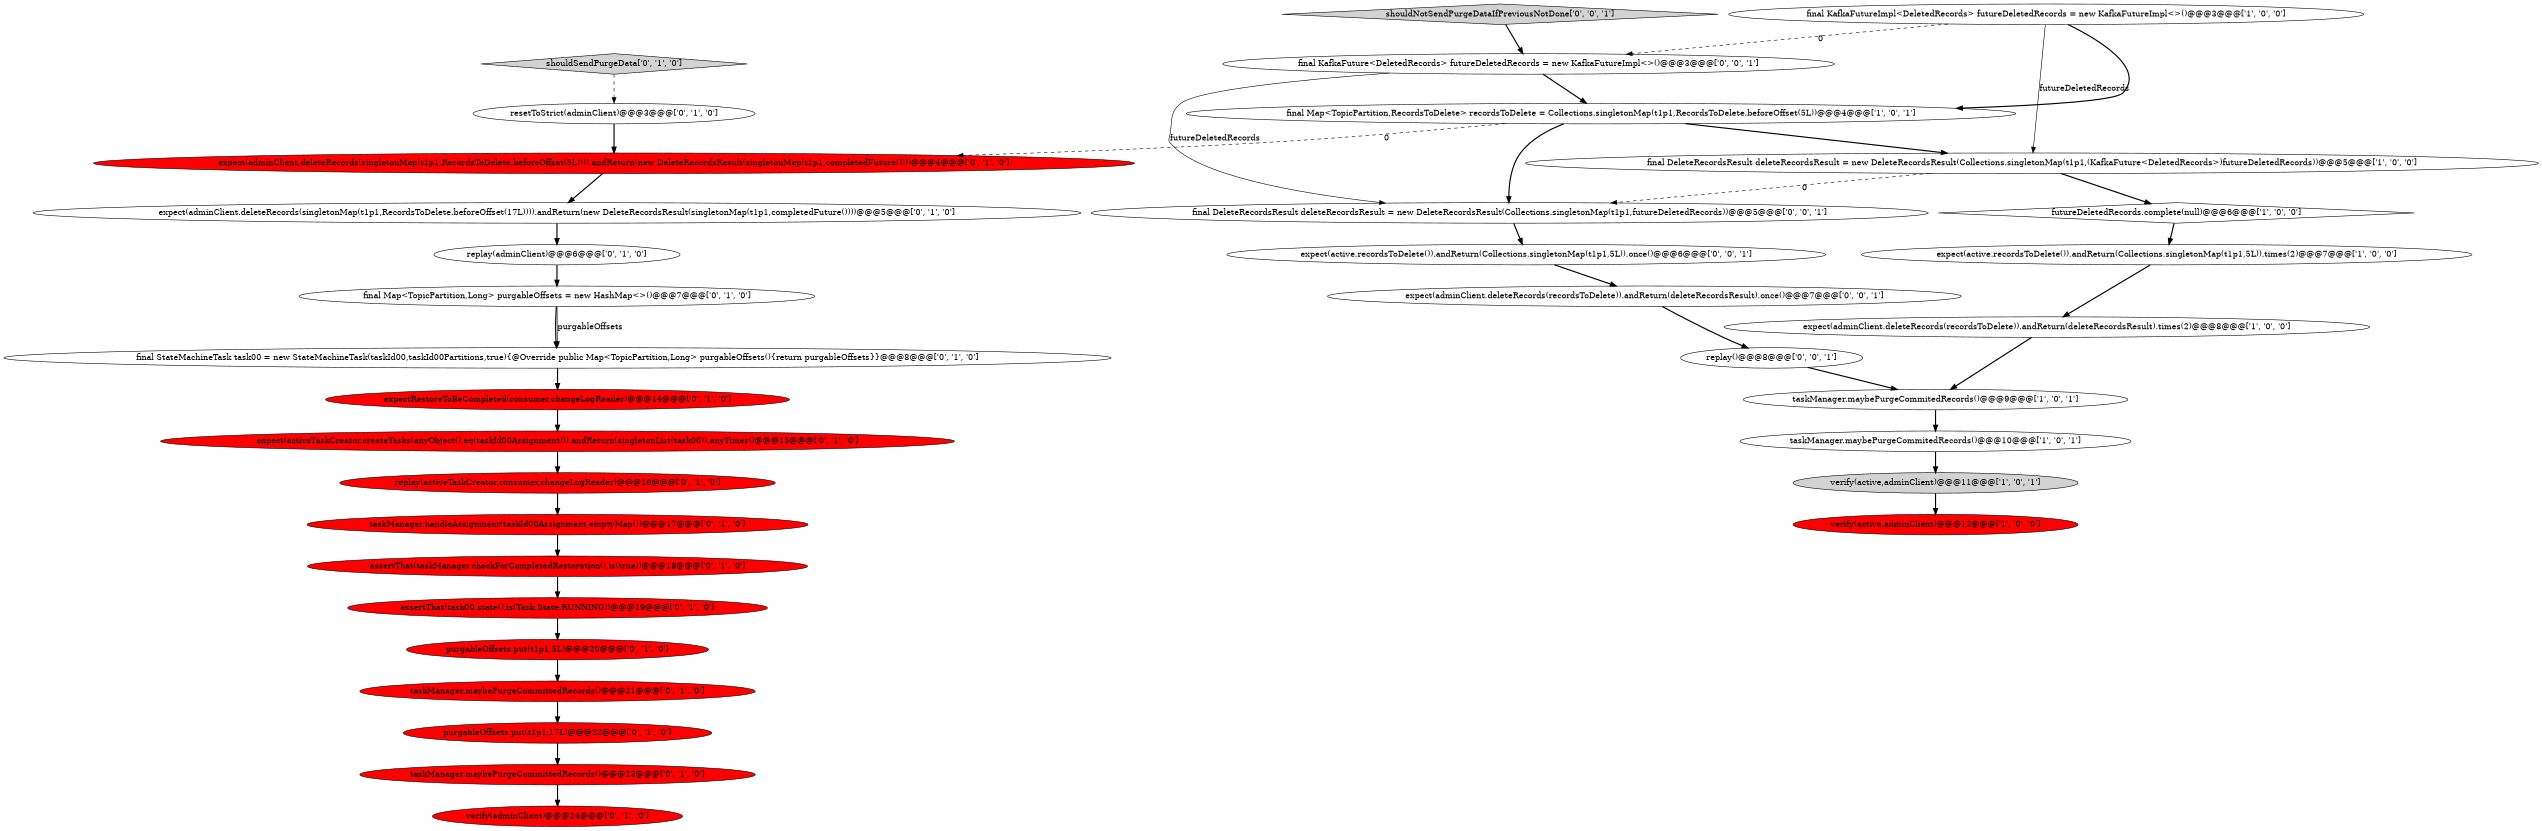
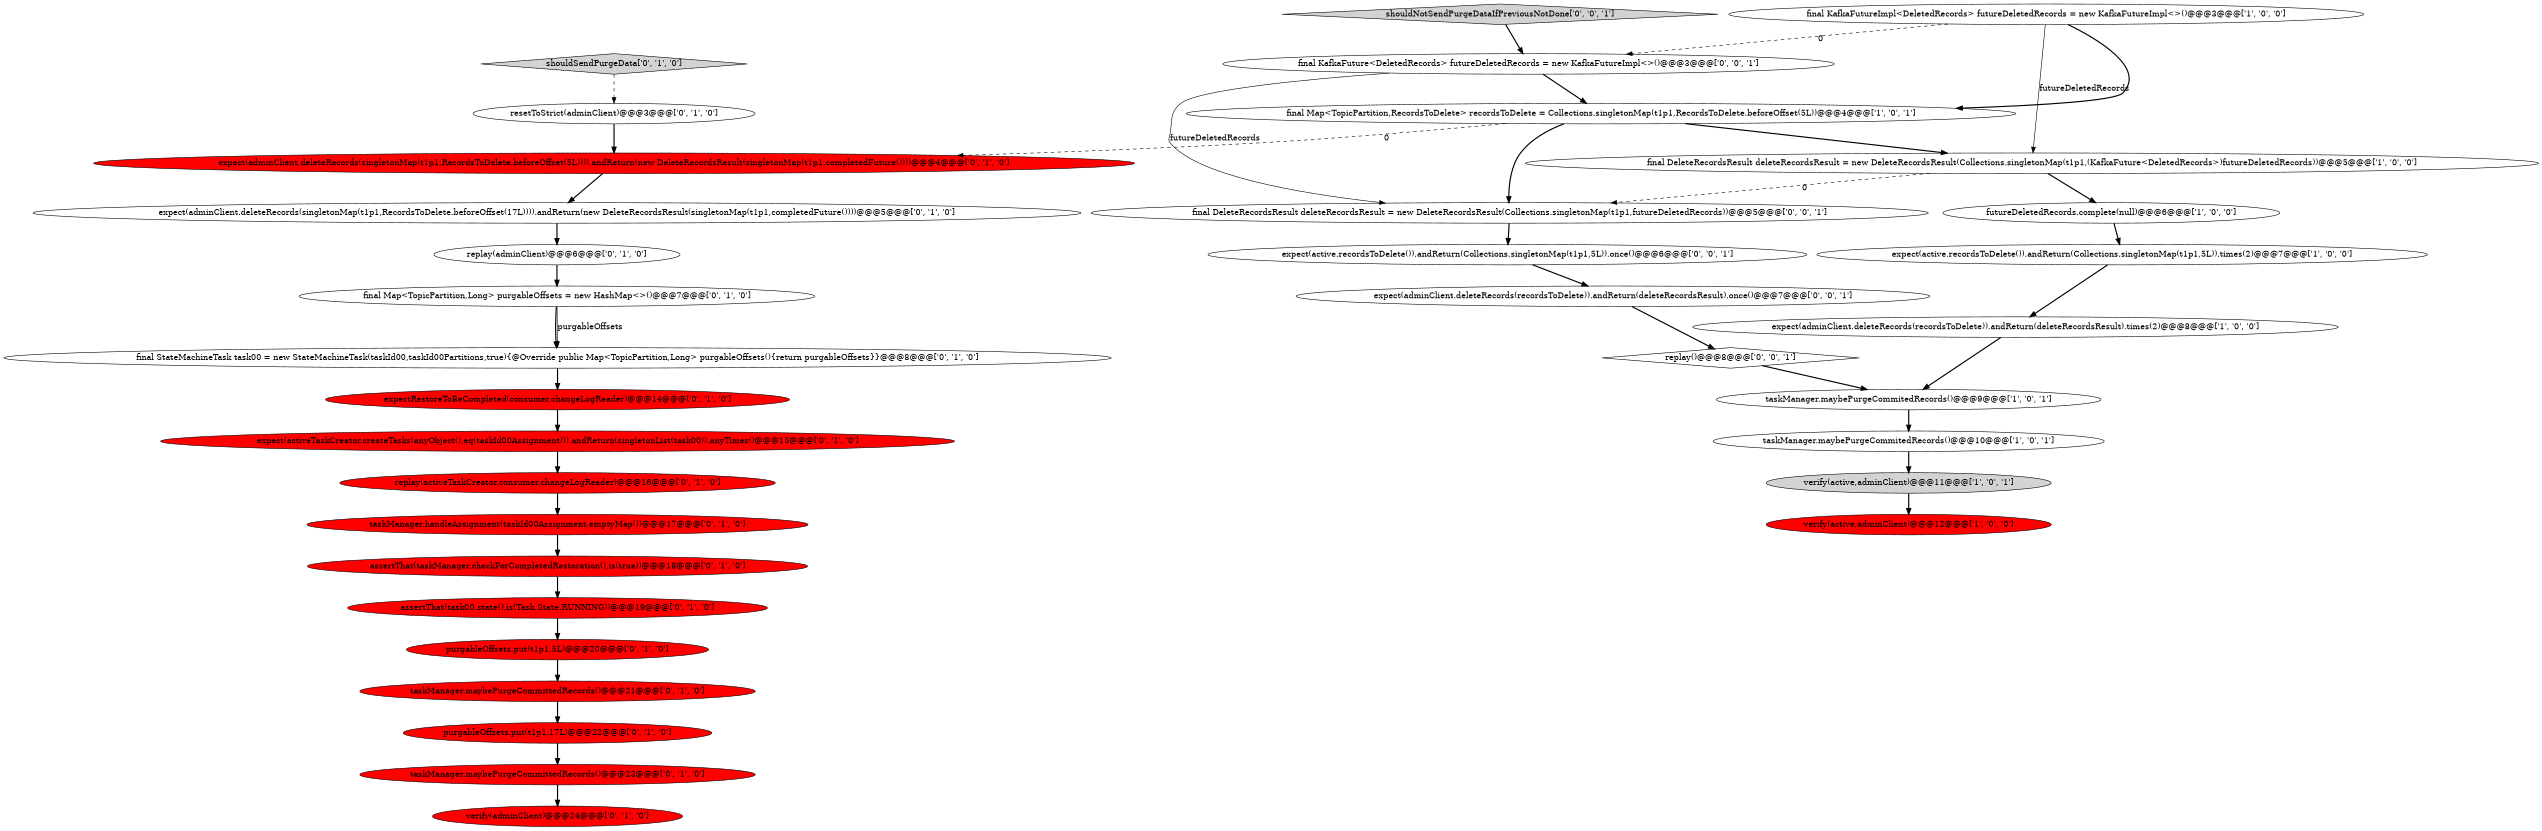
node "futureDeletedRecords.complete(null)@@@6@@@['1', '0', '0']": shape diamond -> ellipse
node "replay()@@@8@@@['0', '0', '1']": shape ellipse -> diamond
